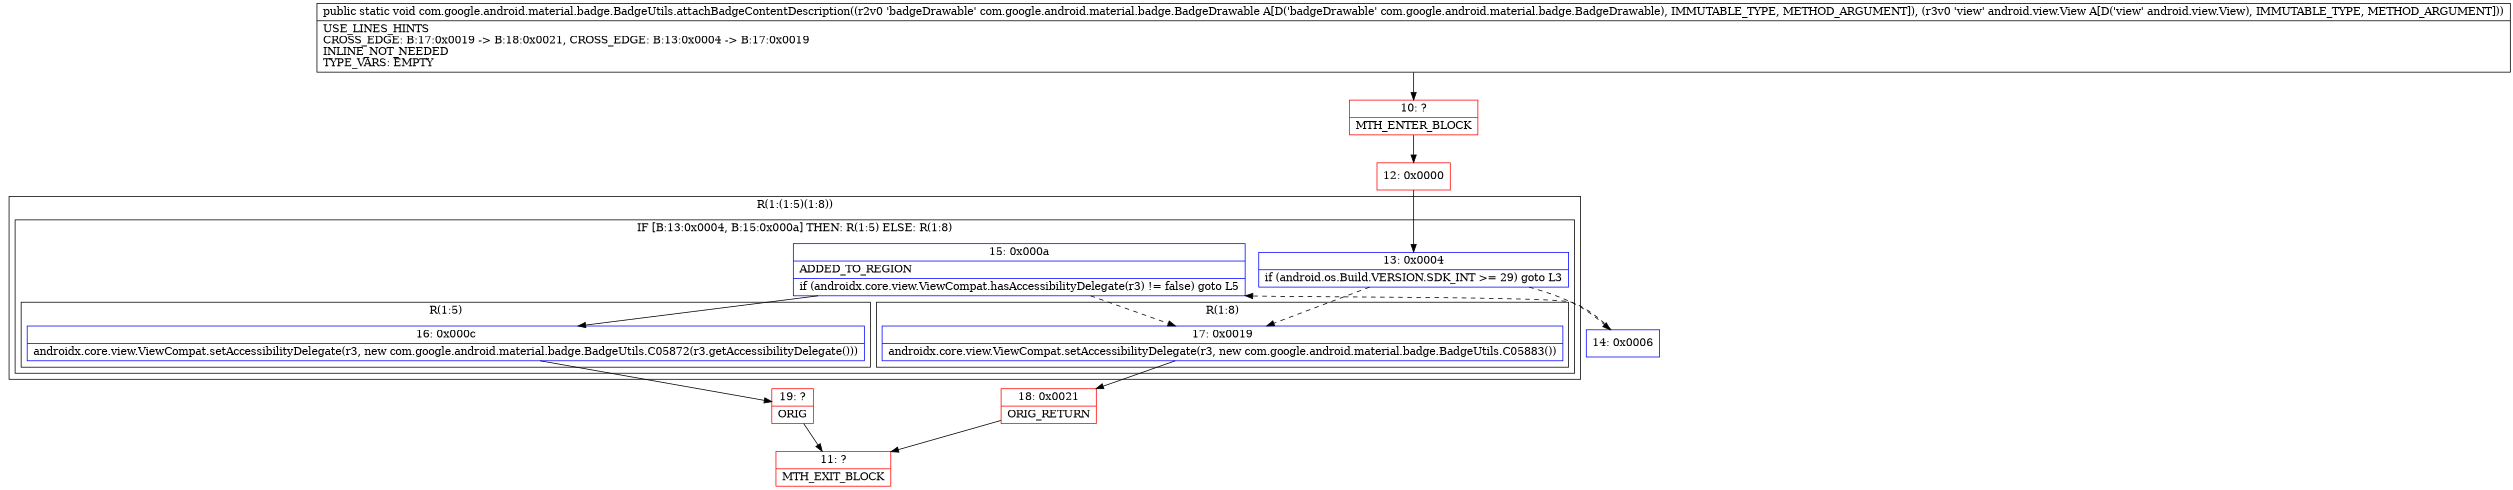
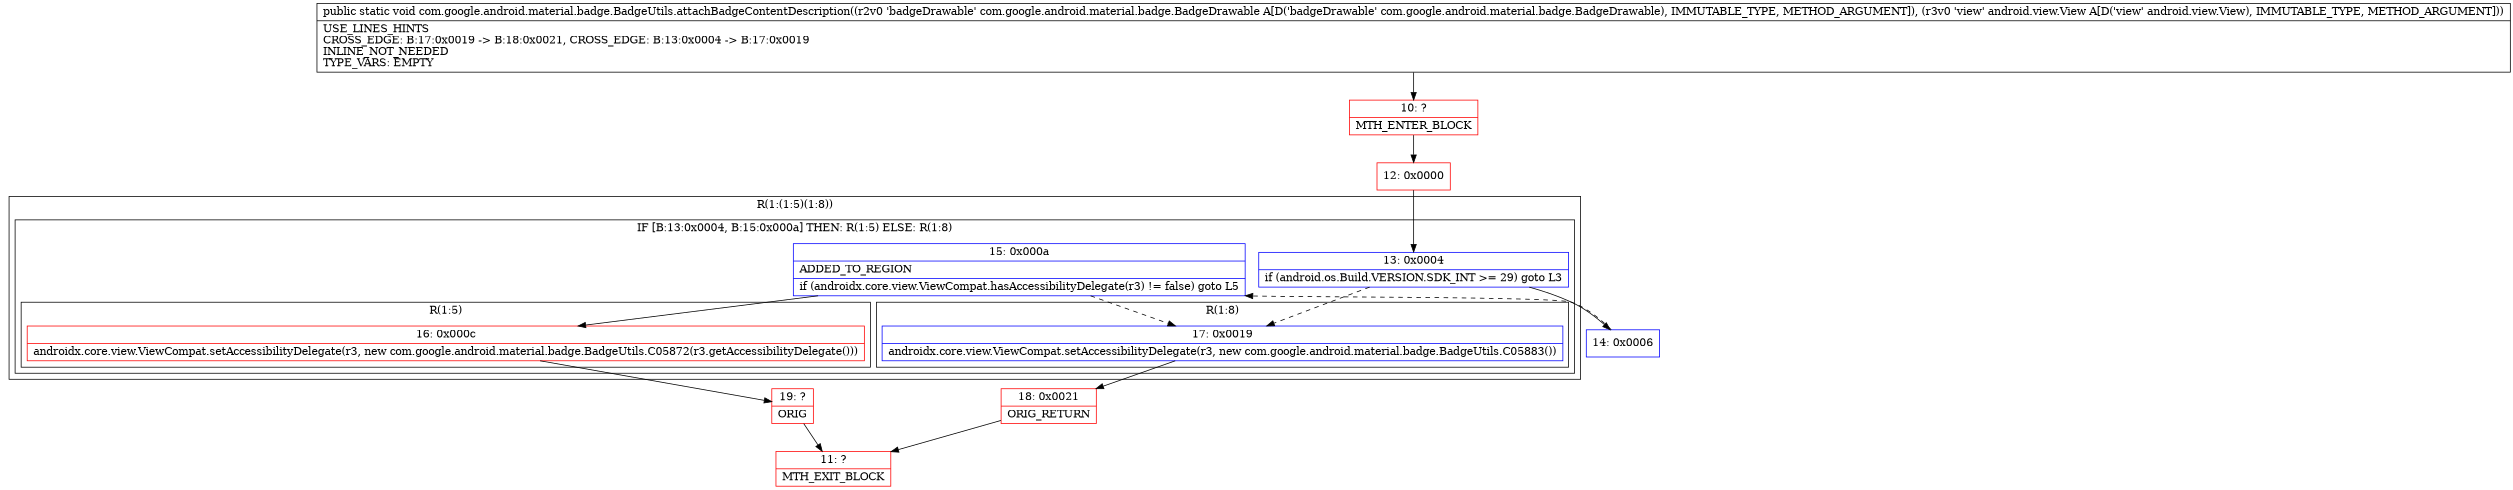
edge "13: 0x0004" -> "14: 0x0006": style dashed -> solid
node "16: 0x000c": color blue -> red
